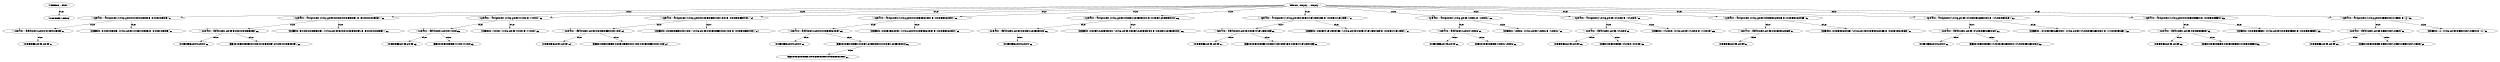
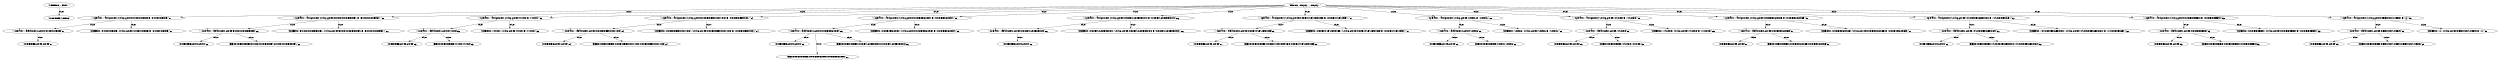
node "(FIELD_IDENTIFIER,NODE_PACKAGE,NODE_PACKAGE)": added
edge "(FIELD_IDENTIFIER,NODE_SCOPE_HOOK,NODE_SCOPE_HOOK)" -> "(FIELD_IDENTIFIER,NODE_FACTORY,NODE_FACTORY)": now "(<operator>.fieldAccess,JJTree.NODE_FACTORY)" -> "(FIELD_IDENTIFIER,NODE_FACTORY,NODE_FACTORY)"
